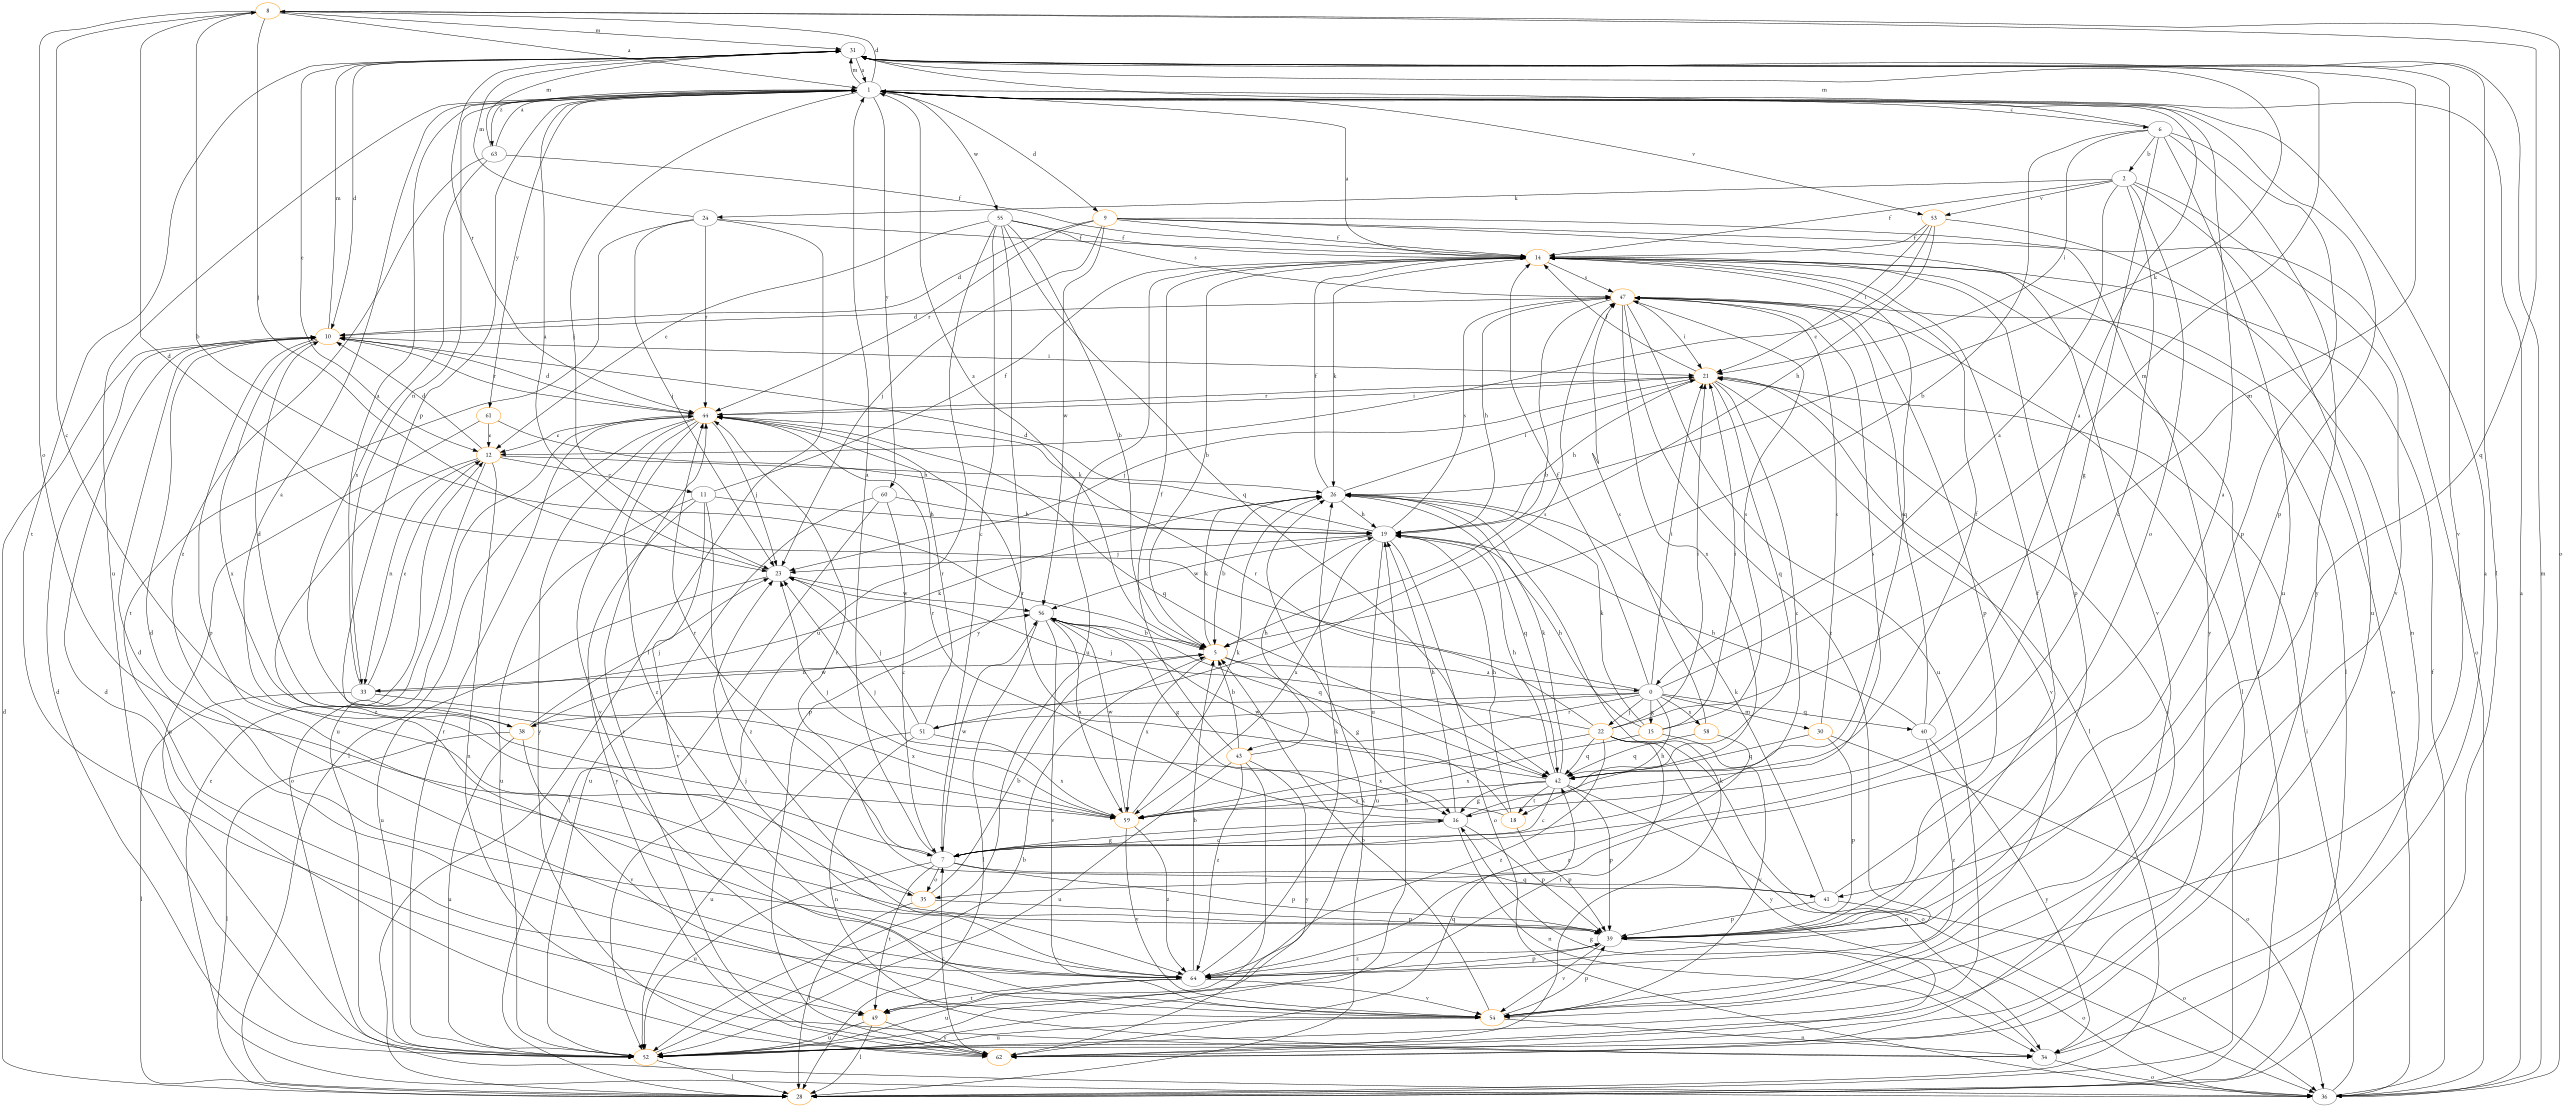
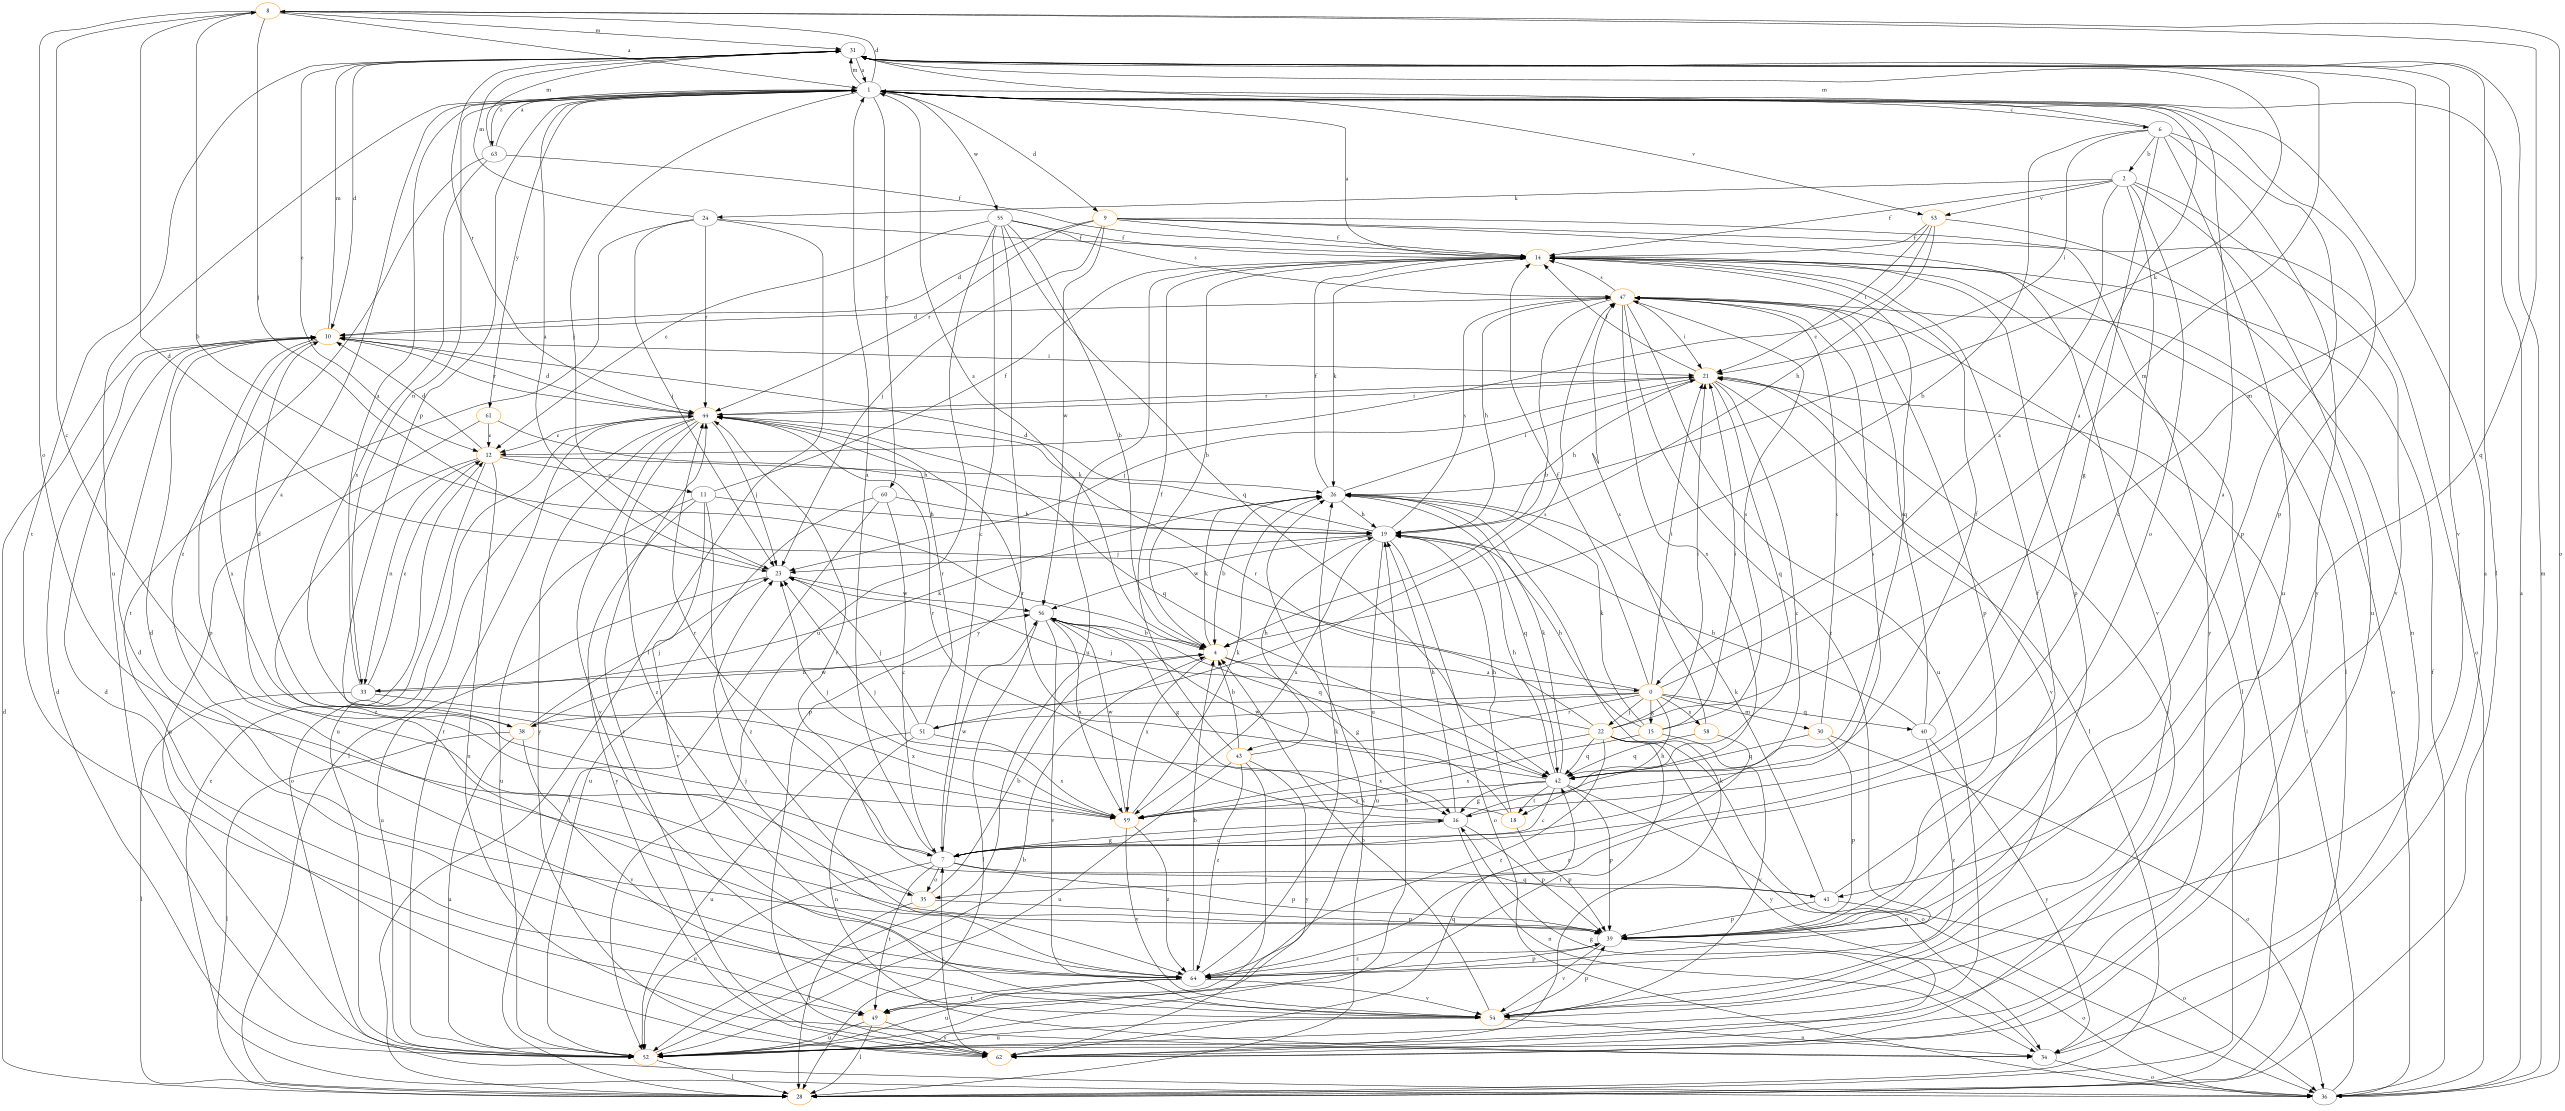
edge "14" -> "47": reversed
node "5": label "5" -> "4"
node "0": color gray40 -> darkorange
